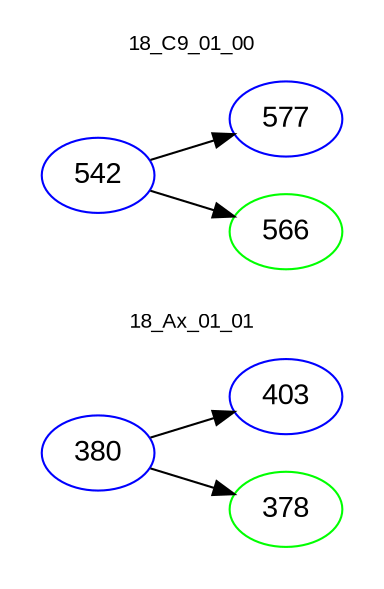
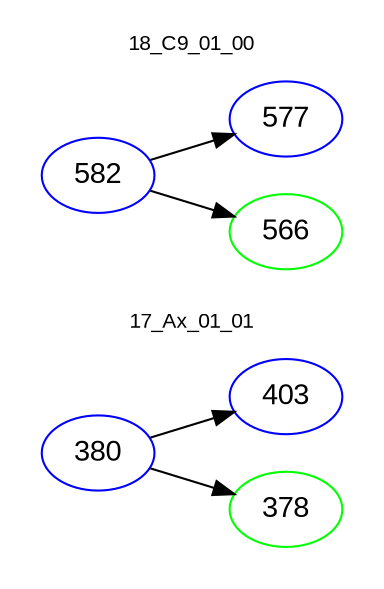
node "542": label "542" -> "582"
cluster "18_Ax_01_01": label "18_Ax_01_01" -> "17_Ax_01_01"
